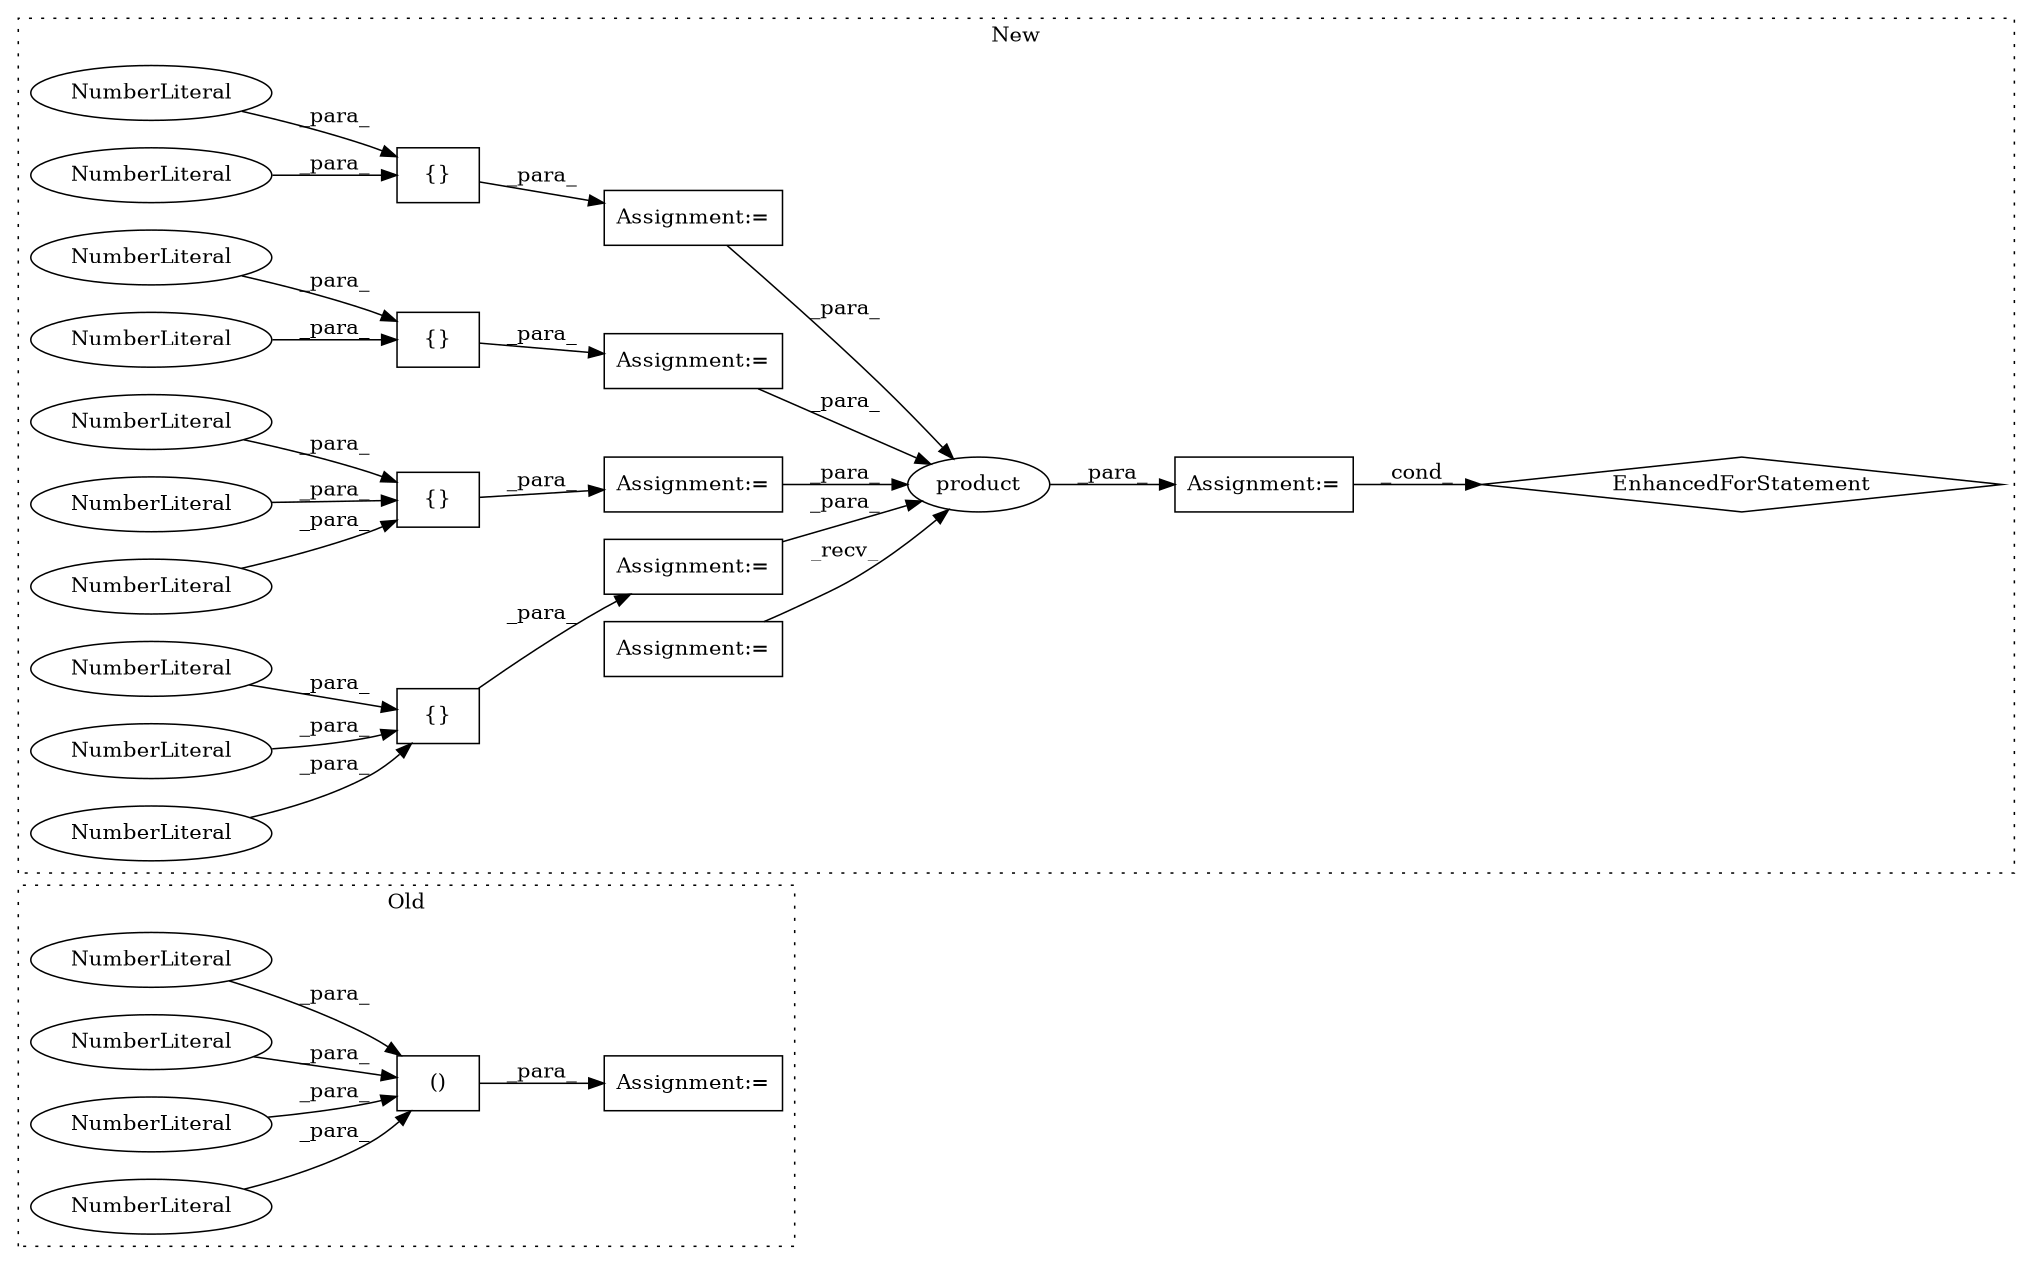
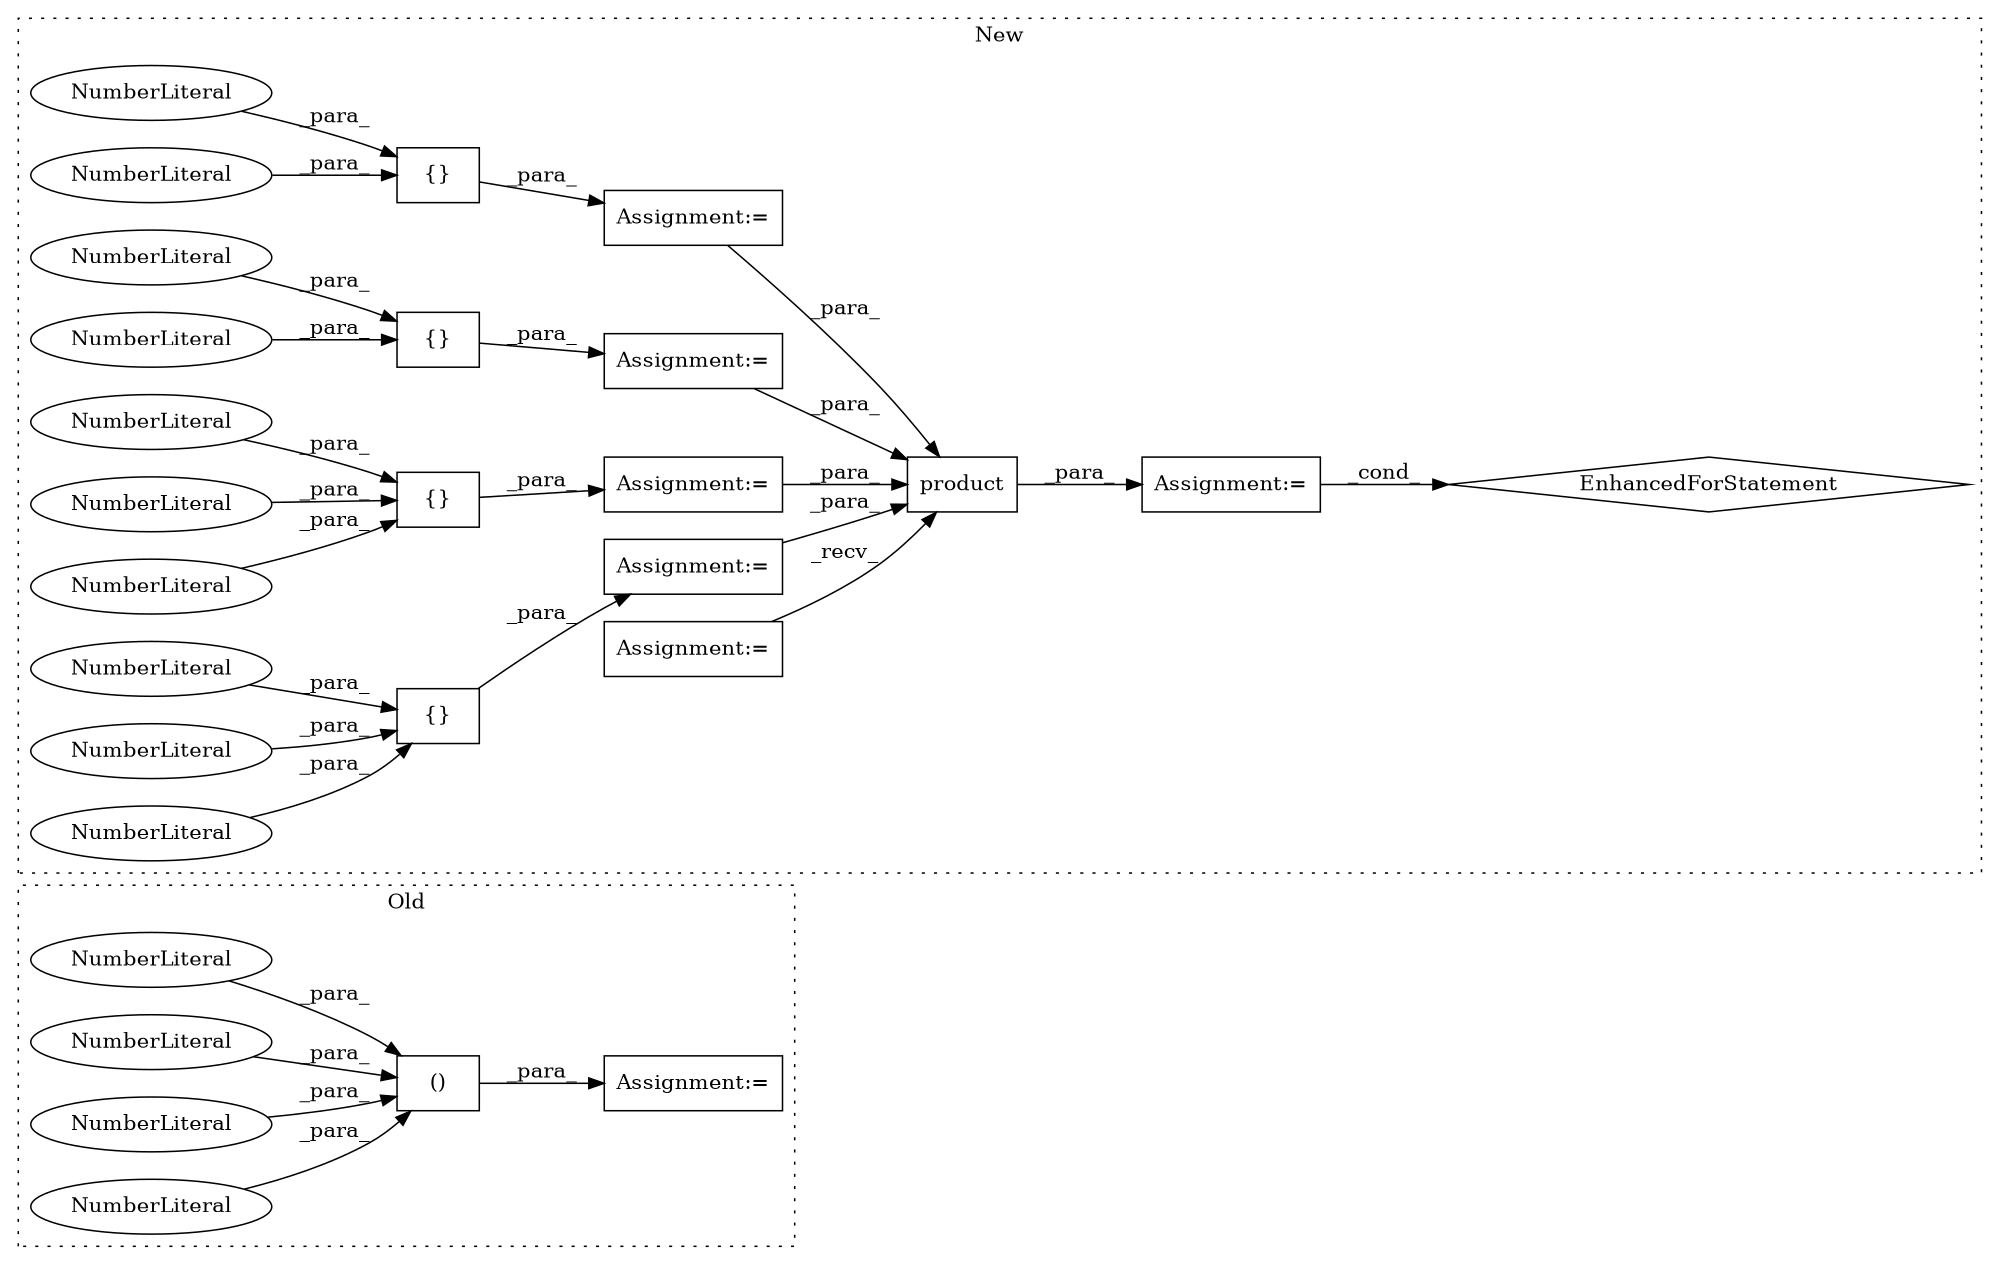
node "product": shape ellipse -> box
